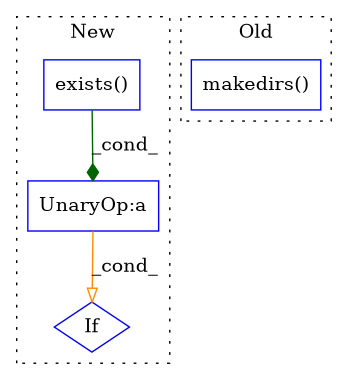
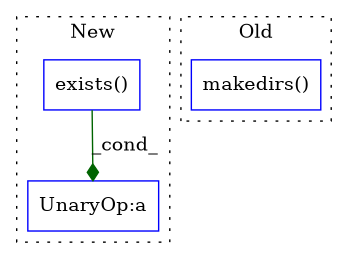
node "If": removed
